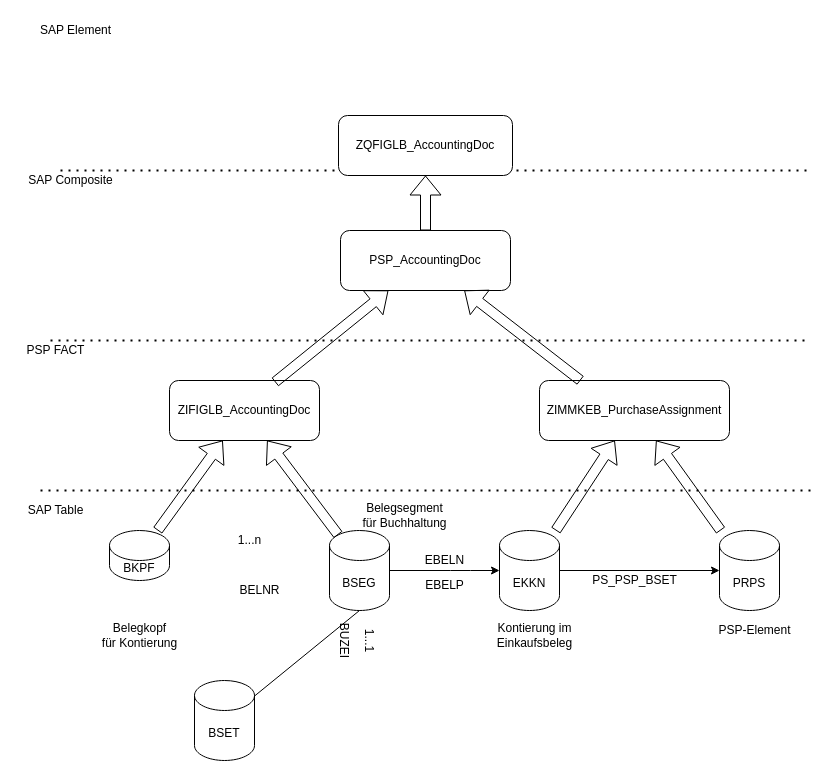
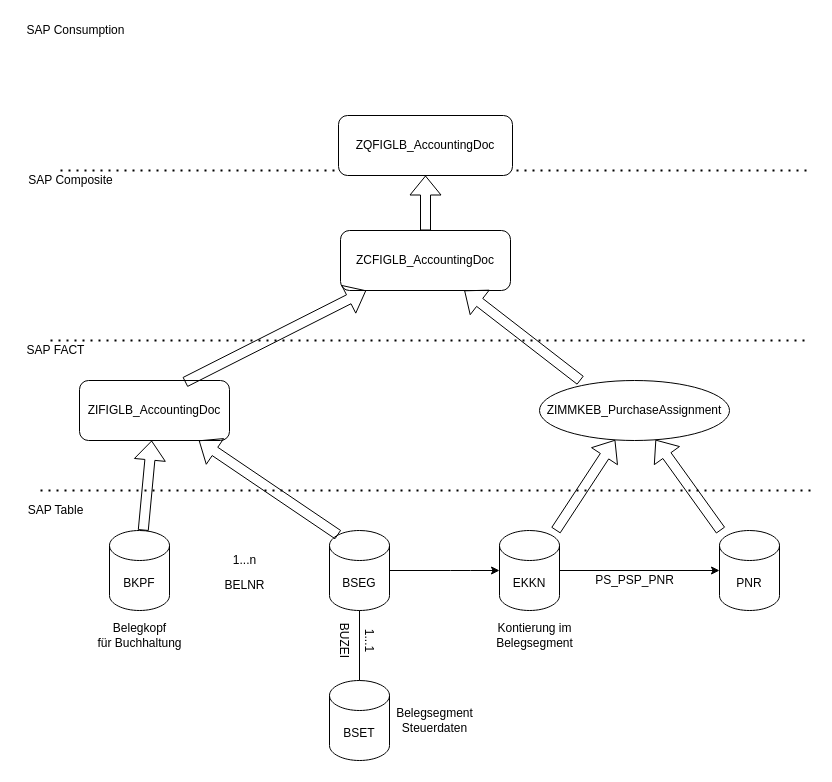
node "SAP Element": label "SAP Element" -> "SAP Consumption"
node "PSP_AccountingDoc": label "PSP_AccountingDoc" -> "ZCFIGLB_AccountingDoc"
node "PSP FACT": label "PSP FACT" -> "SAP FACT"
node "ZIFIGLB_AccountingDoc": moved (245, 411) -> (155, 411)
node "ZIMMKEB_PurchaseAssignment": shape rounded rectangle -> ellipse
node "Belegsegment für Buchhaltung": removed
node "1...n": moved (250, 541) -> (245, 561)
node "BKPF": size 60x50 -> 60x80
node "EBELN": removed
node "PS_PSP_BSET": label "PS_PSP_BSET" -> "PS_PSP_PNR"
node "PRPS": label "PRPS" -> "PNR"
node "EBELP": removed
node "BELNR": moved (260, 591) -> (245, 586)
node "PSP-Element": removed
node "Belegkopf für Kontierung": label "Belegkopf für Kontierung" -> "Belegkopf für Buchhaltung"
node "Kontierung im Einkaufsbeleg": label "Kontierung im Einkaufsbeleg" -> "Kontierung im Belegsegment"
node "BSET": moved (225, 721) -> (360, 721)
node "Belegsegment Steuerdaten": added
